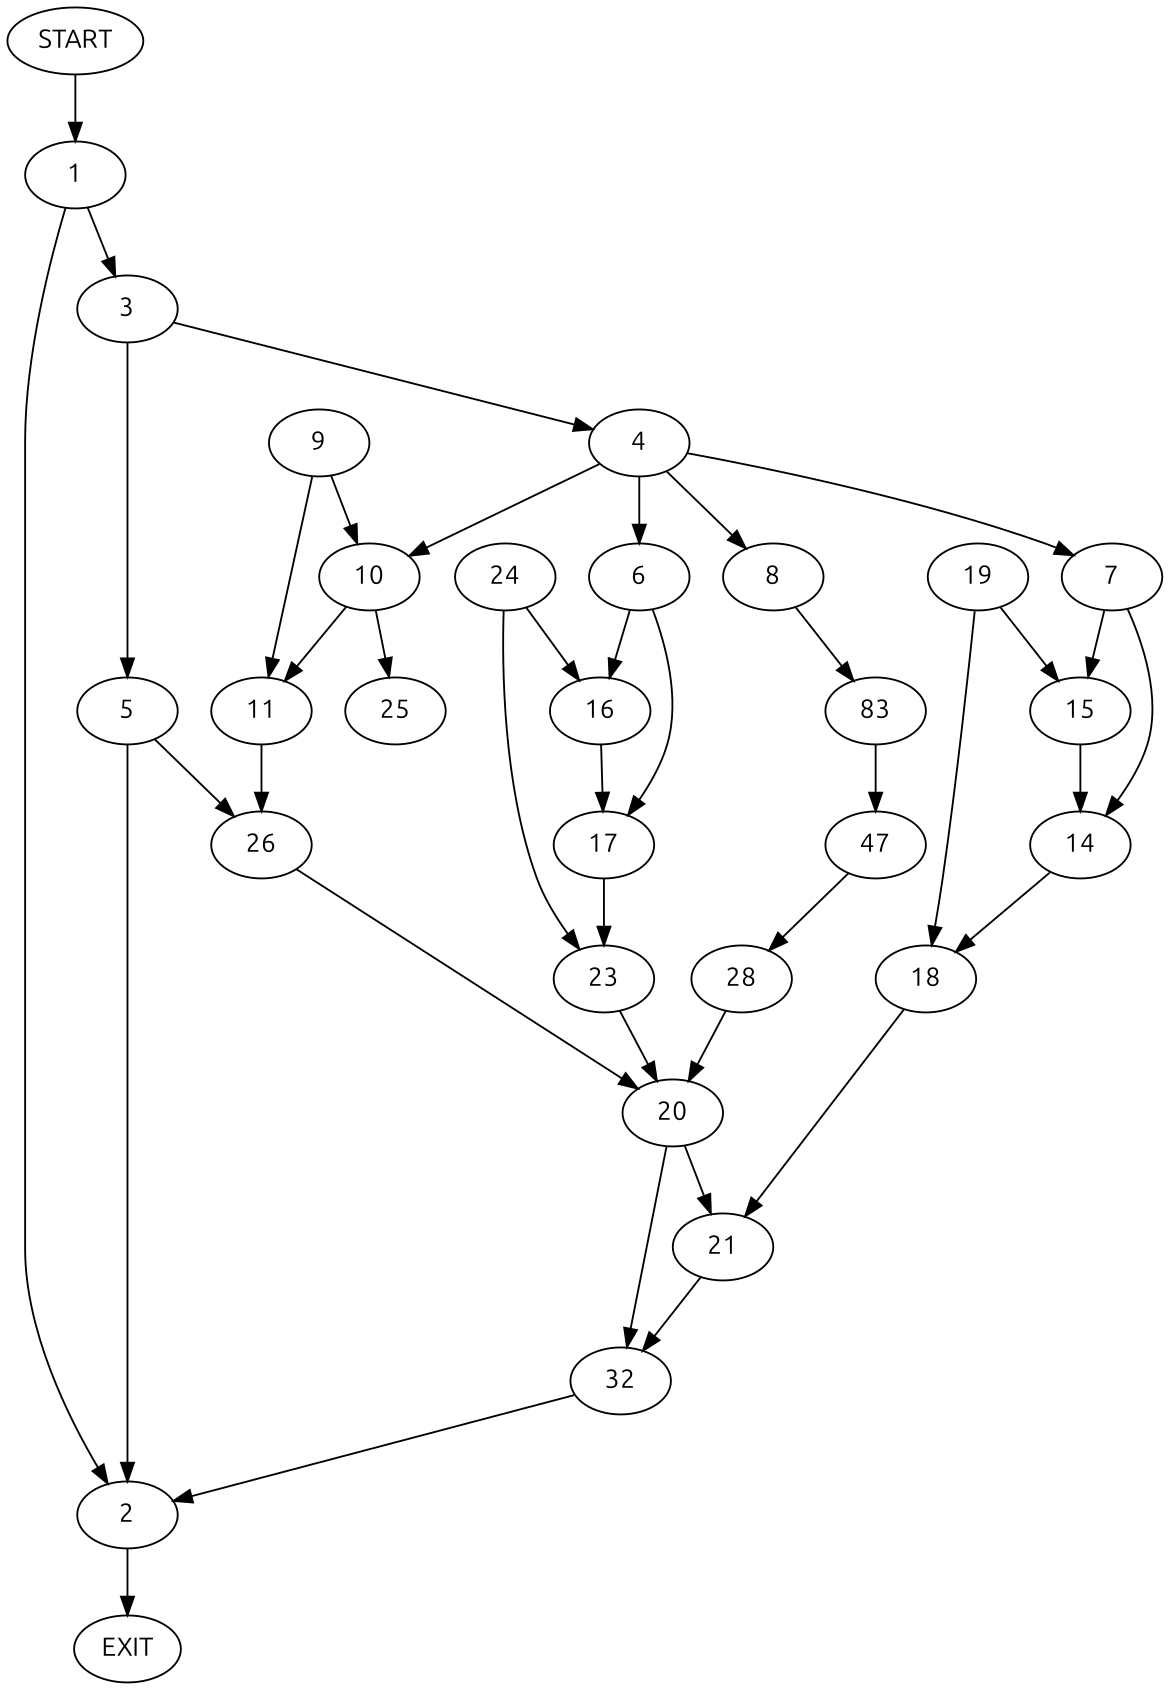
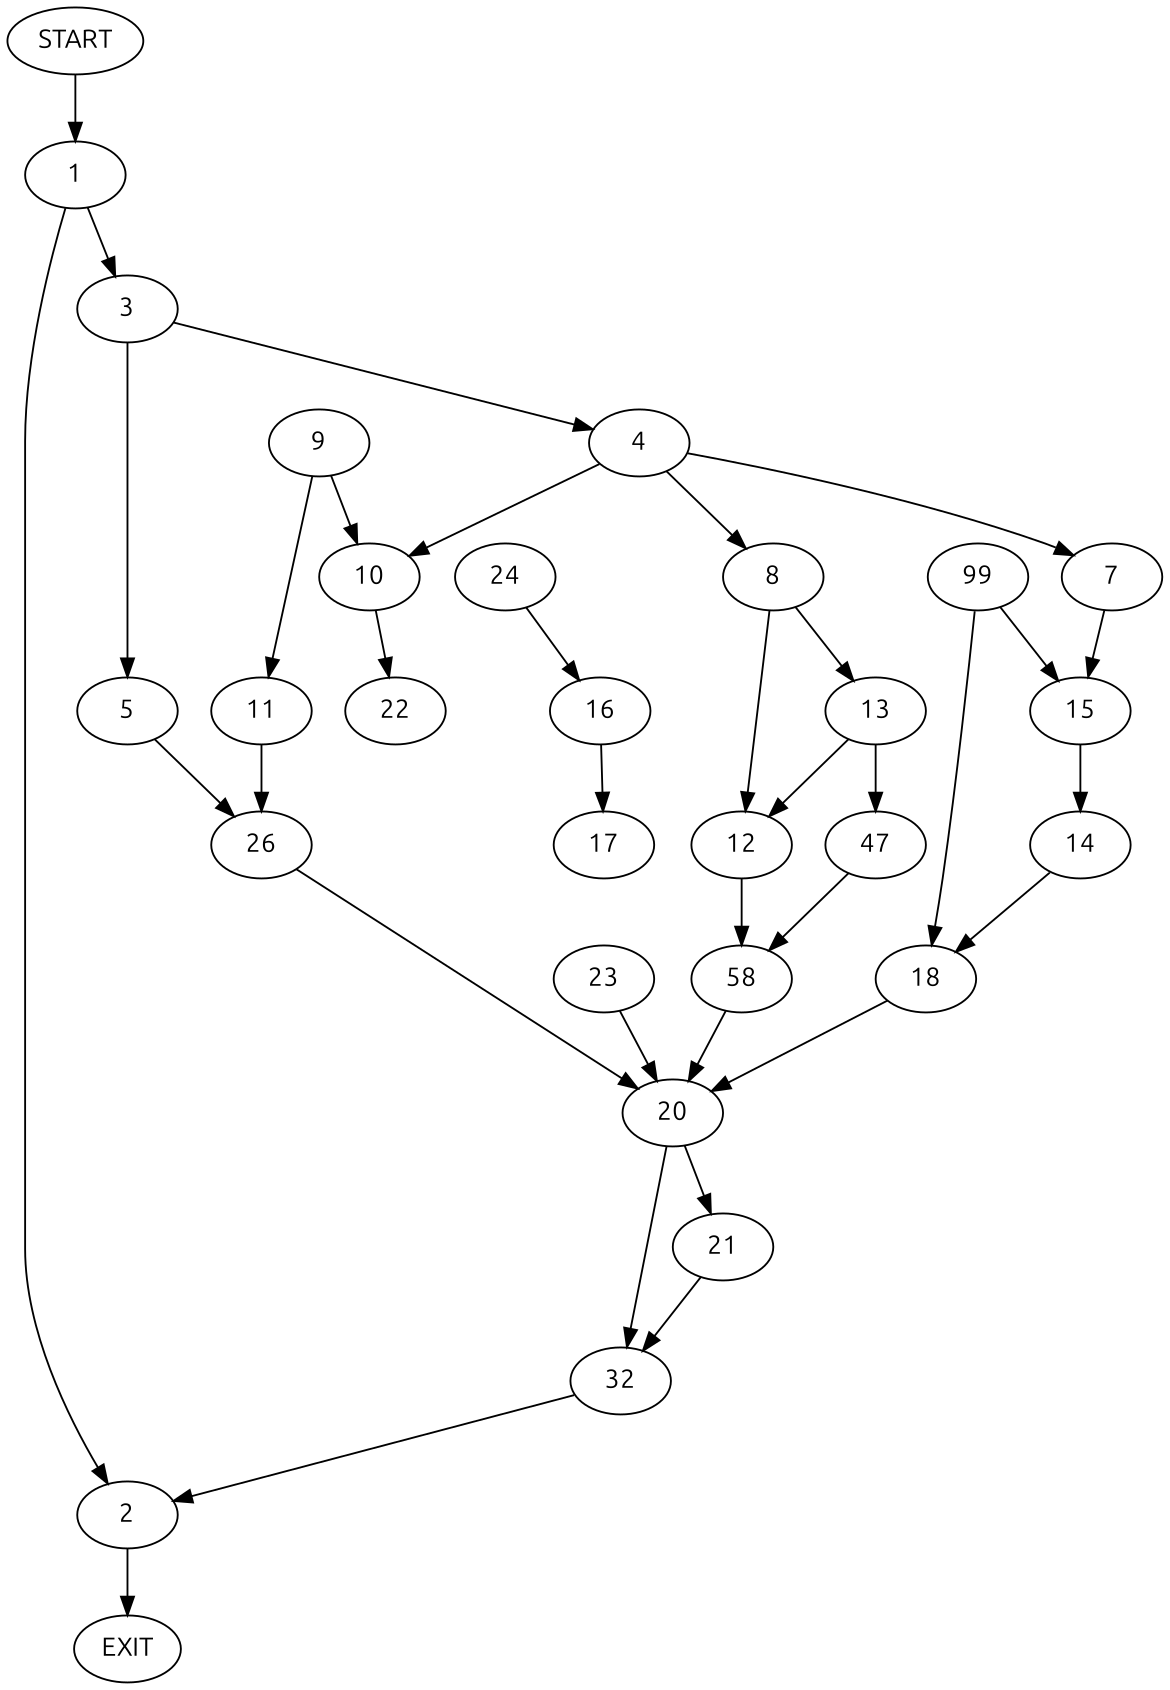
node "6": removed
node "19": label "19" -> "99"
edge "10" -> "11": removed
edge "7" -> "14": removed
node "25": label "25" -> "22"
node "83": label "83" -> "13"
edge "24" -> "23": removed
node "12": added
edge "17" -> "23": removed
node "28": label "28" -> "58"
edge "5" -> "2": removed
edge "18" -> "21": now "18" -> "20"
